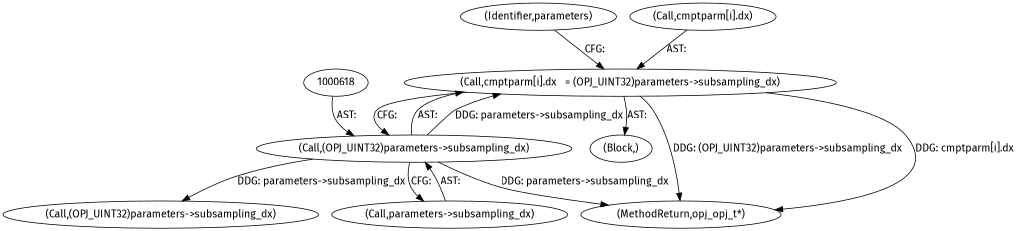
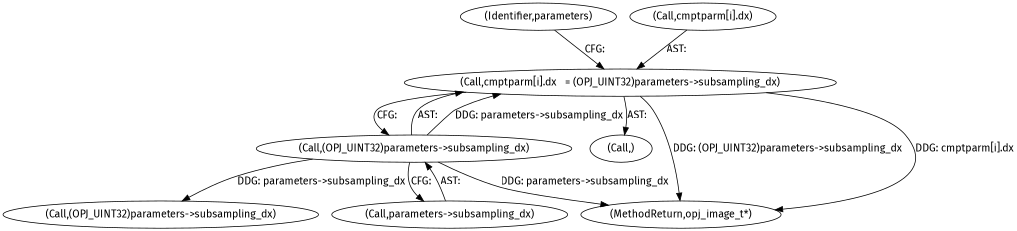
node "1000618": removed
node "(Block,)": label "(Block,)" -> "(Call,)"
node "(MethodReturn,opj_opj_t*)": label "(MethodReturn,opj_opj_t*)" -> "(MethodReturn,opj_image_t*)"
